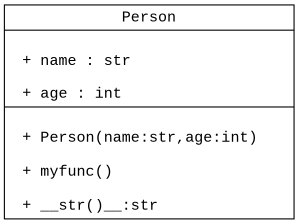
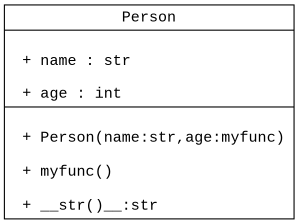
node "Person": text "+ Person(name:str,age:int)" -> "+ Person(name:str,age:myfunc)"
